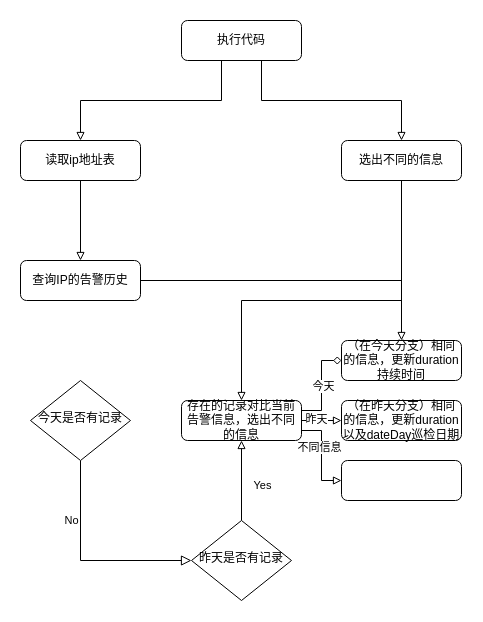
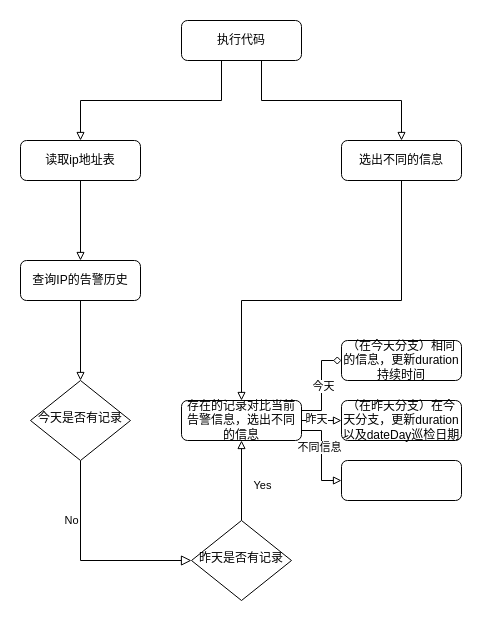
edge "查询IP的告警历史" -> "（在今天分支）相同的信息，更新duration持续时间": now "查询IP的告警历史" -> "今天是否有记录"
node "（在昨天分支）相同的信息，更新duration以及dateDay巡检日期": label "（在昨天分支）相同的信息，更新duration以及dateDay巡检日期" -> "（在昨天分支）在今天分支，更新duration以及dateDay巡检日期"
